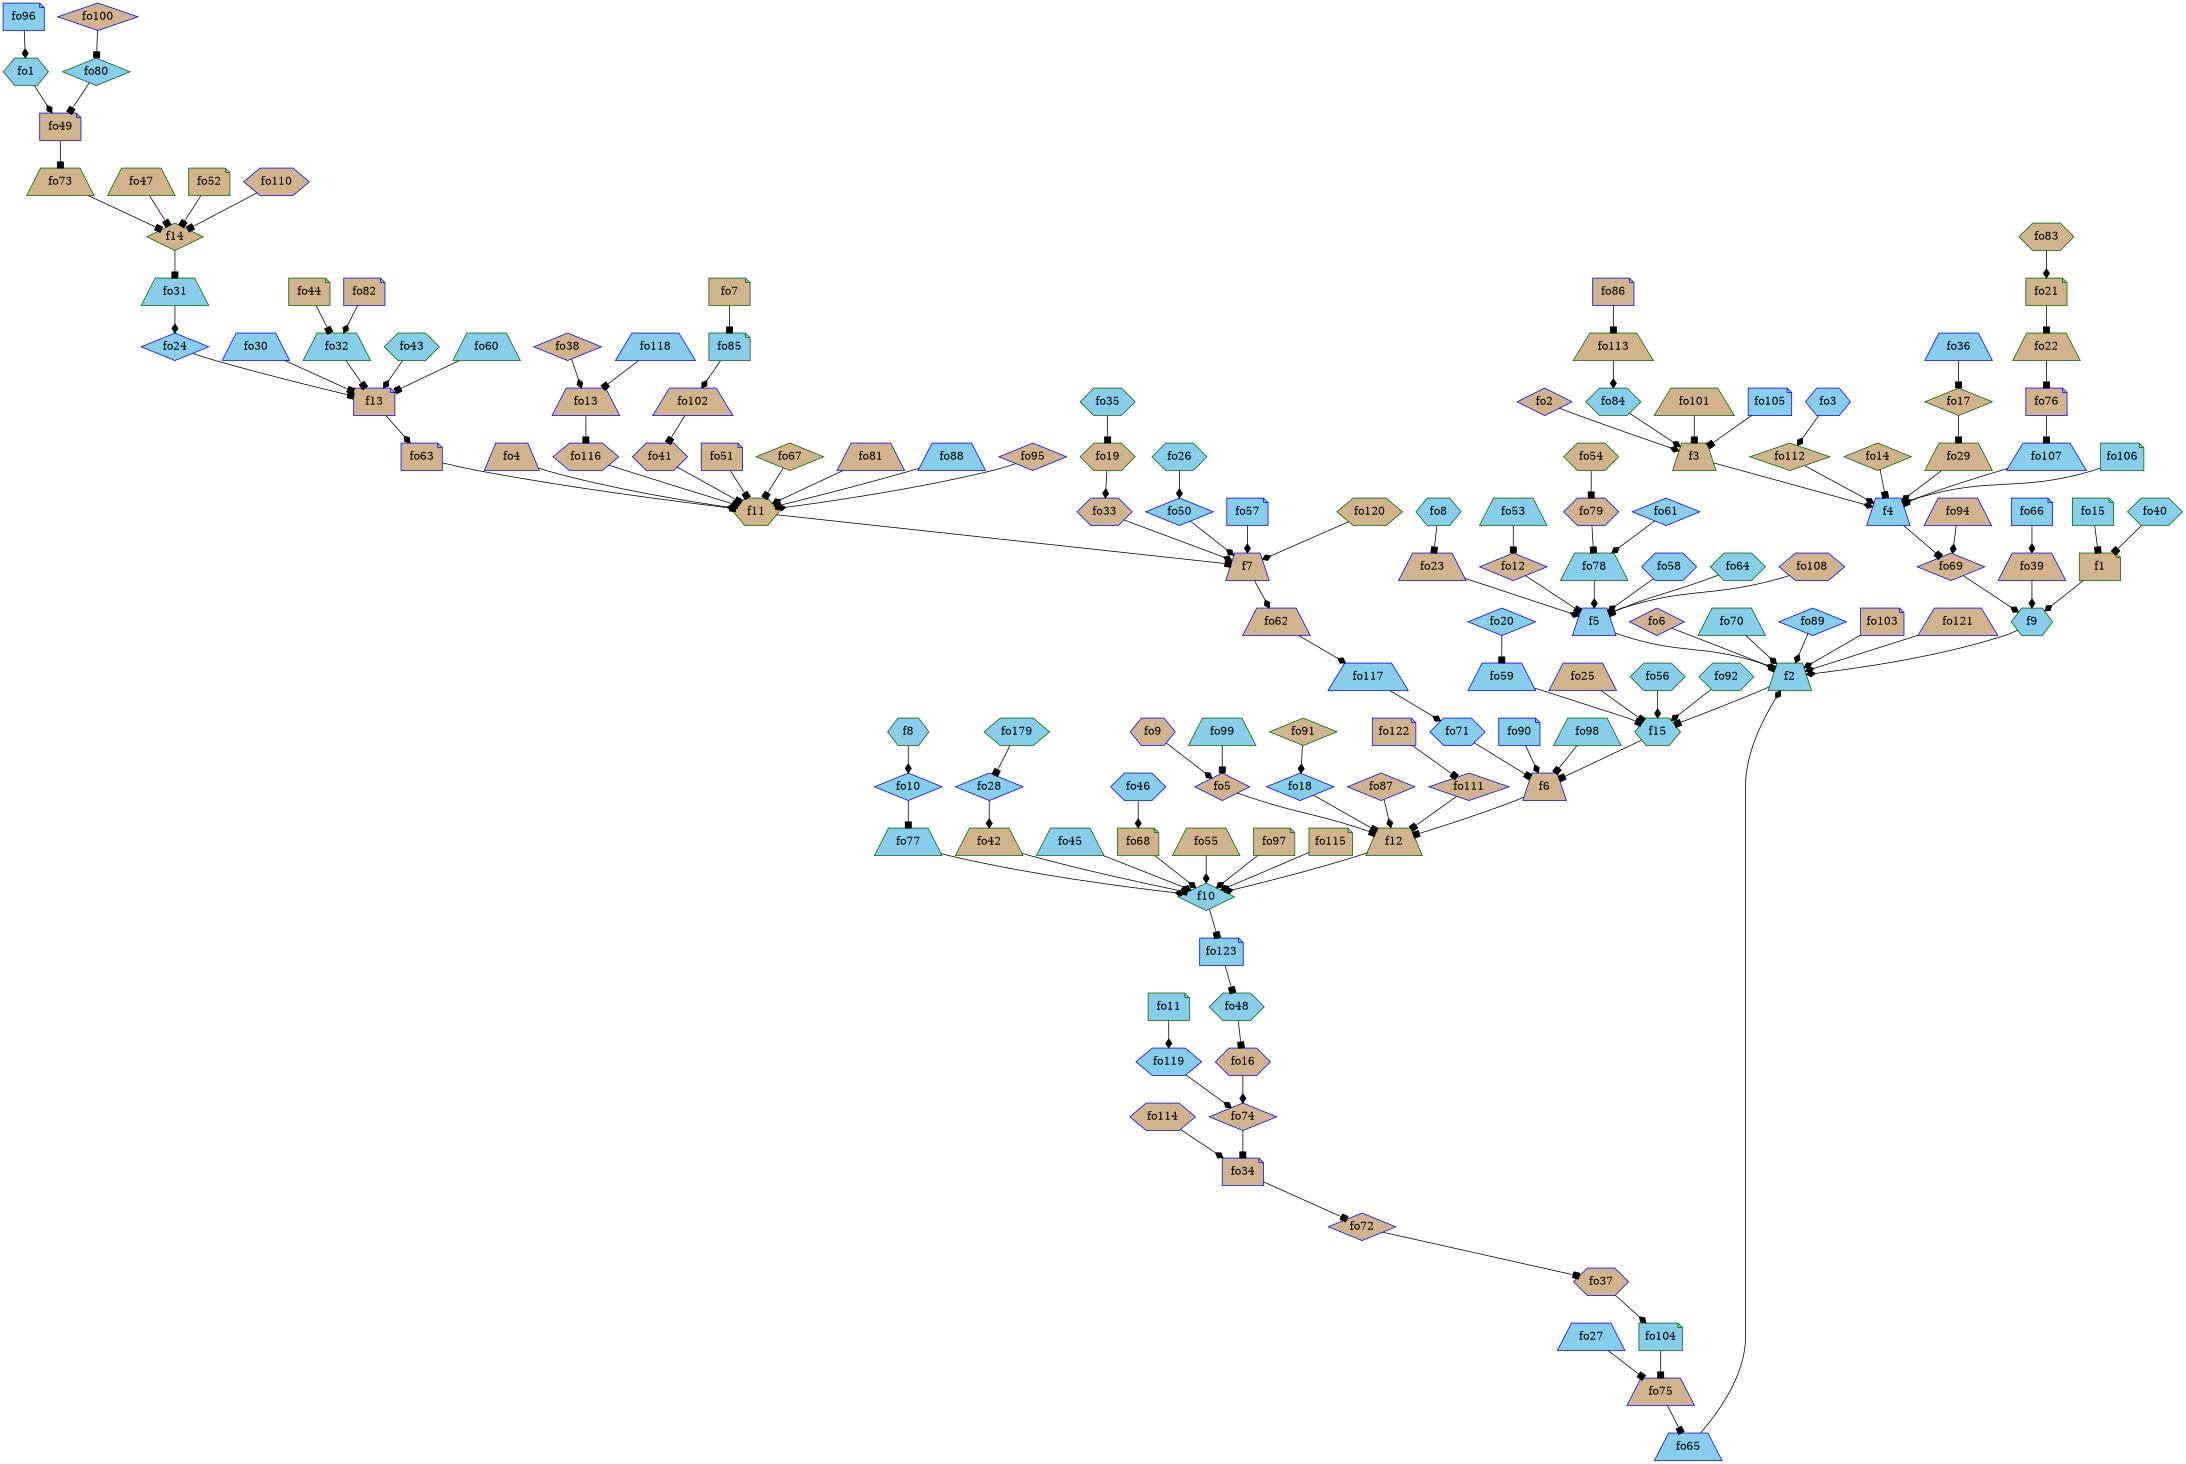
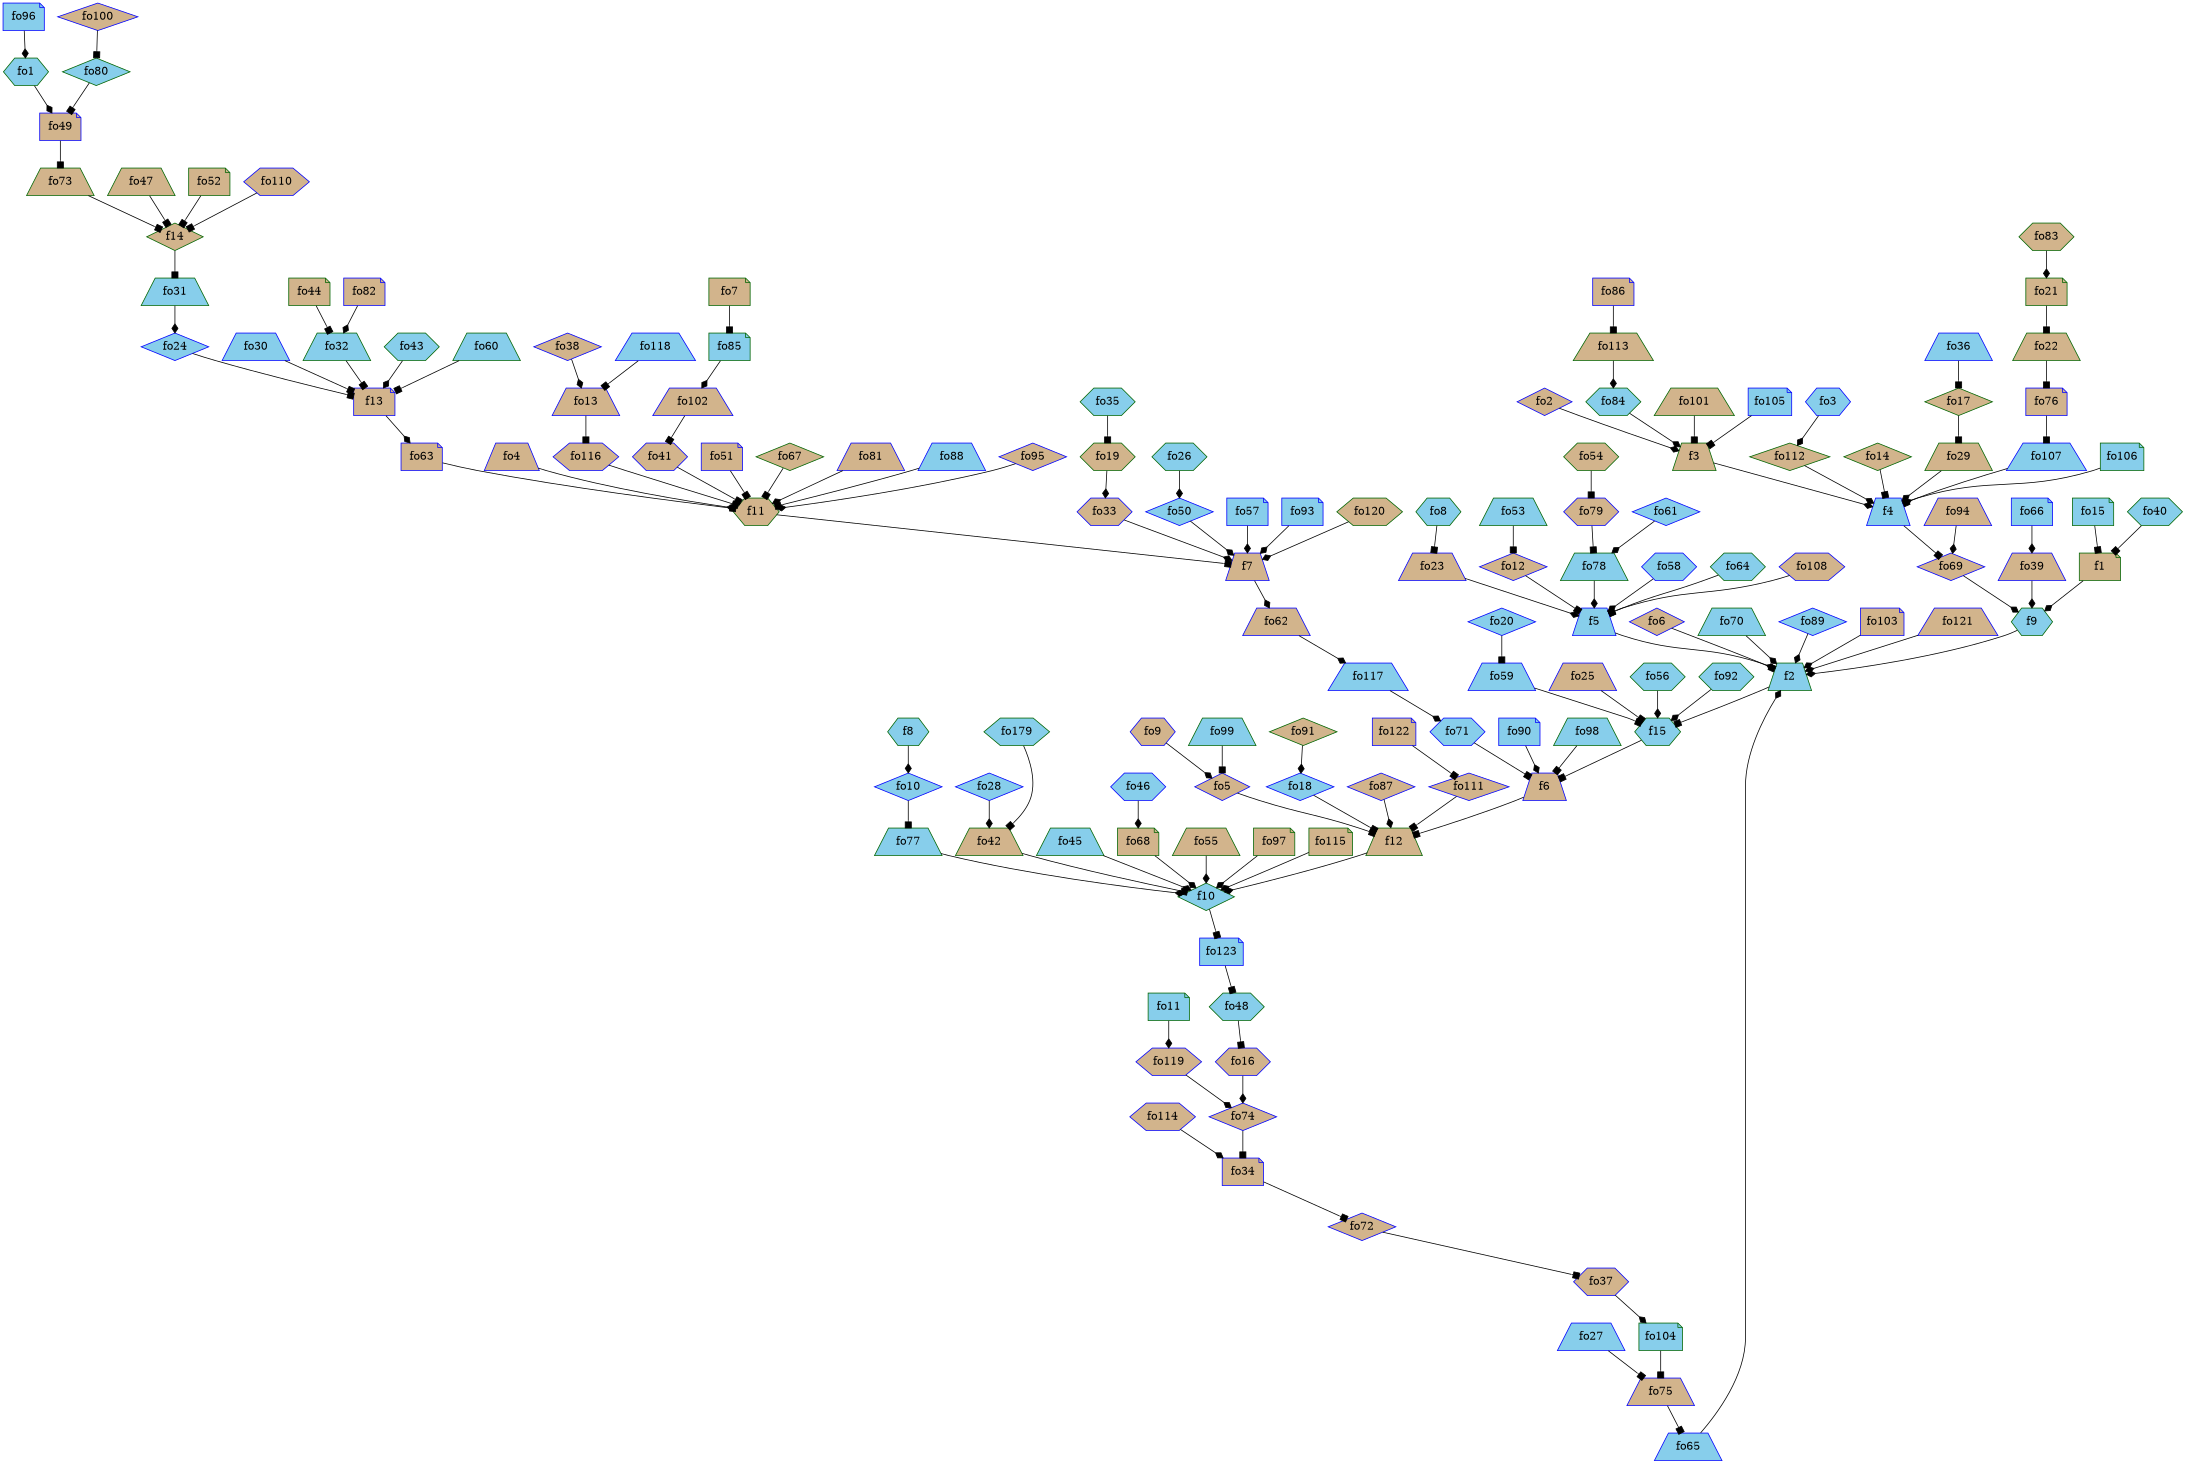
node "fo93": added
edge "fo179" -> "fo28": now "fo179" -> "fo42"
node "fo119": fillcolor skyblue -> tan
